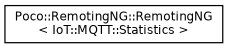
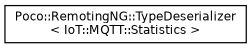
node "Poco::RemotingNG::RemotingNG < IoT::MQTT::Statistics >": label "Poco::RemotingNG::RemotingNG < IoT::MQTT::Statistics >" -> "Poco::RemotingNG::TypeDeserializer < IoT::MQTT::Statistics >"
